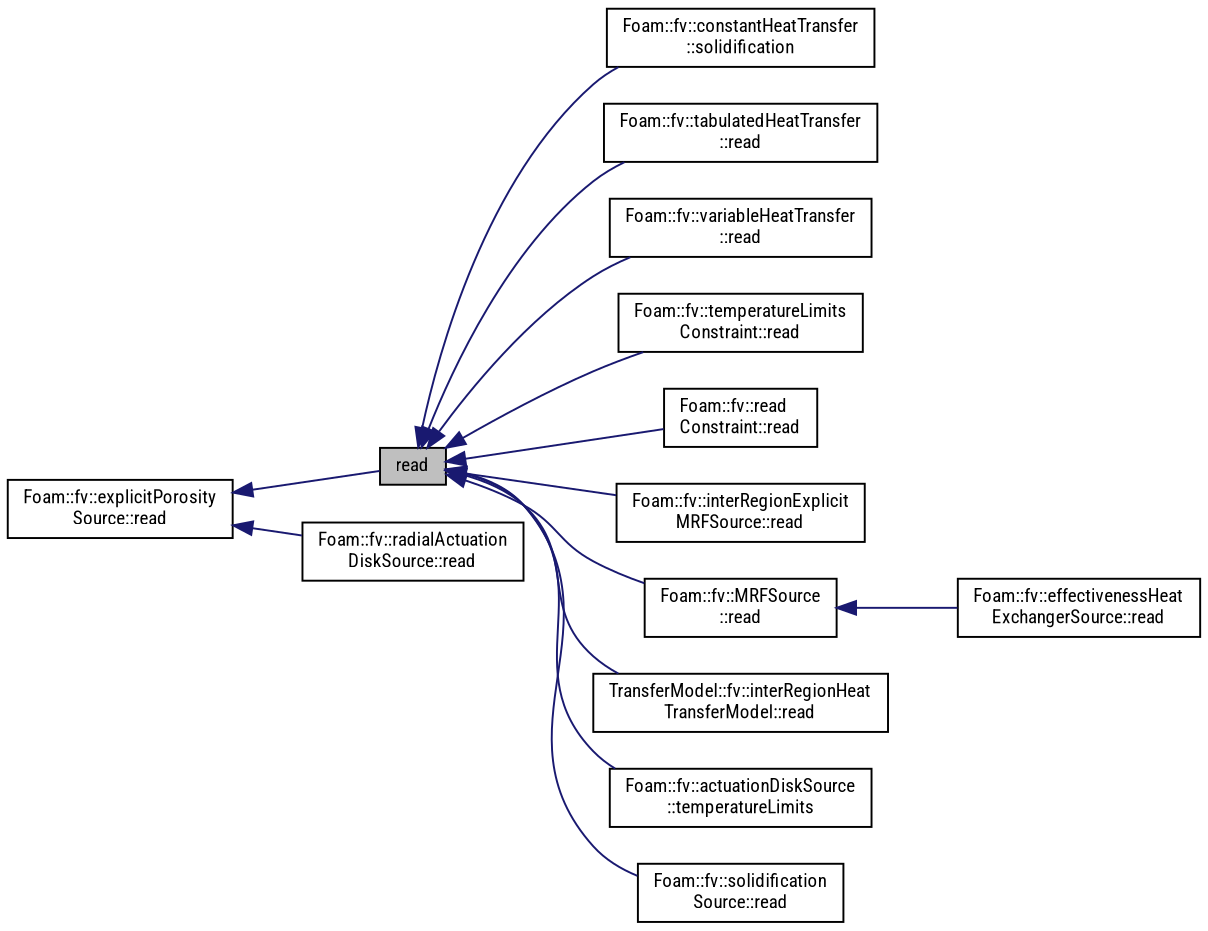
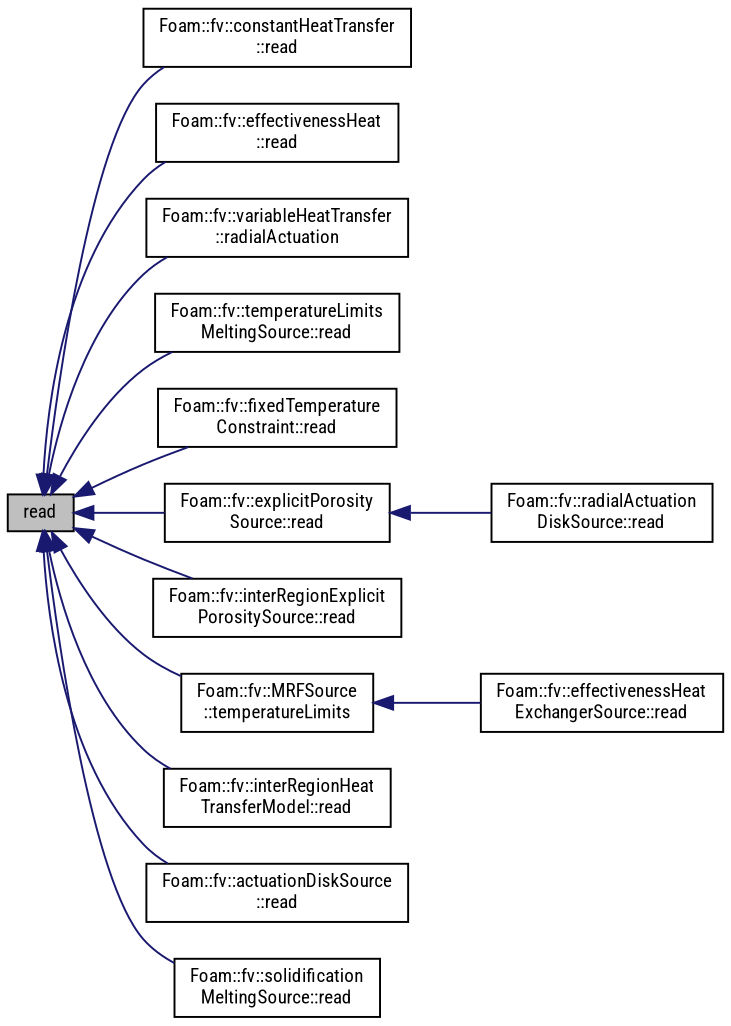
node "Foam::fv::constantHeatTransfer ::solidification": label "Foam::fv::constantHeatTransfer ::solidification" -> "Foam::fv::constantHeatTransfer ::read"
node "Foam::fv::tabulatedHeatTransfer ::read": label "Foam::fv::tabulatedHeatTransfer ::read" -> "Foam::fv::effectivenessHeat ::read"
node "Foam::fv::variableHeatTransfer ::read": label "Foam::fv::variableHeatTransfer ::read" -> "Foam::fv::variableHeatTransfer ::radialActuation"
node "Foam::fv::temperatureLimits Constraint::read": label "Foam::fv::temperatureLimits Constraint::read" -> "Foam::fv::temperatureLimits MeltingSource::read"
node "Foam::fv::read Constraint::read": label "Foam::fv::read Constraint::read" -> "Foam::fv::fixedTemperature Constraint::read"
edge "read" -> "Foam::fv::explicitPorosity Source::read": reversed
node "Foam::fv::interRegionExplicit MRFSource::read": label "Foam::fv::interRegionExplicit MRFSource::read" -> "Foam::fv::interRegionExplicit PorositySource::read"
node "Foam::fv::MRFSource ::read": label "Foam::fv::MRFSource ::read" -> "Foam::fv::MRFSource ::temperatureLimits"
node "TransferModel::fv::interRegionHeat TransferModel::read": label "TransferModel::fv::interRegionHeat TransferModel::read" -> "Foam::fv::interRegionHeat TransferModel::read"
node "Foam::fv::actuationDiskSource ::temperatureLimits": label "Foam::fv::actuationDiskSource ::temperatureLimits" -> "Foam::fv::actuationDiskSource ::read"
node "Foam::fv::solidification Source::read": label "Foam::fv::solidification Source::read" -> "Foam::fv::solidification MeltingSource::read"
